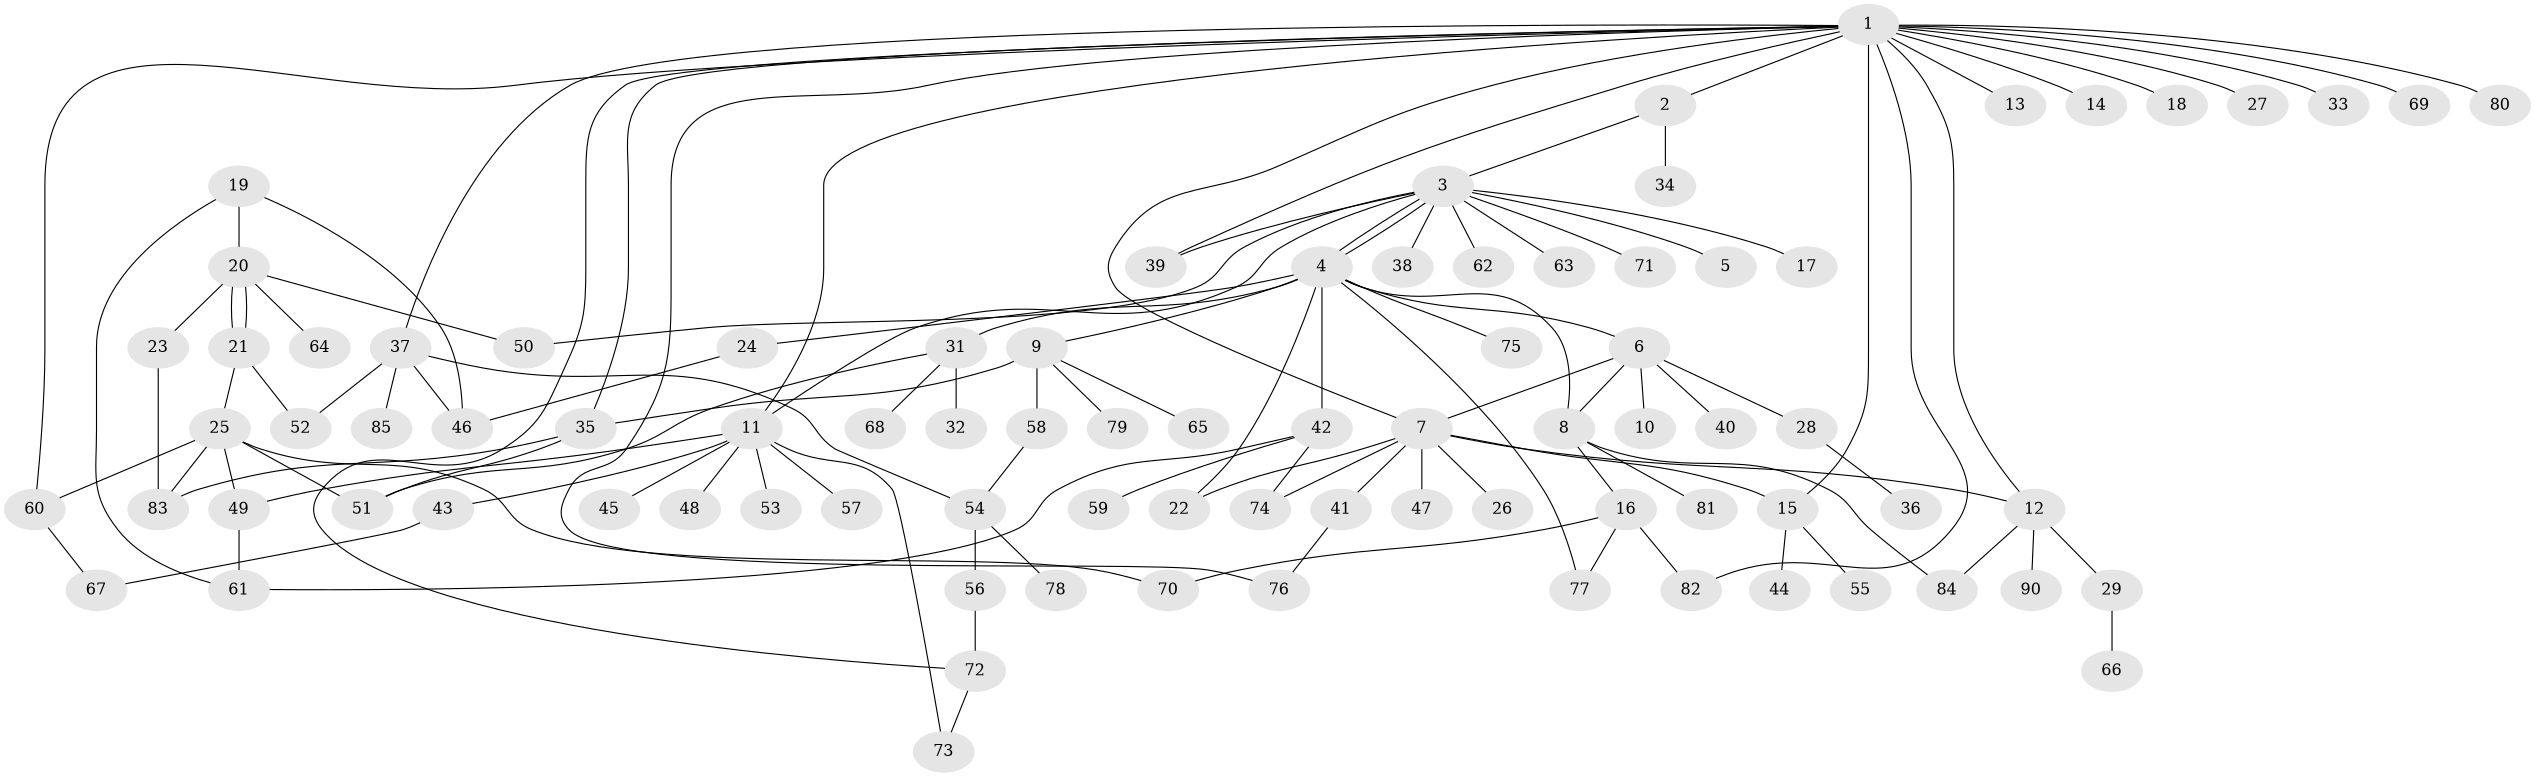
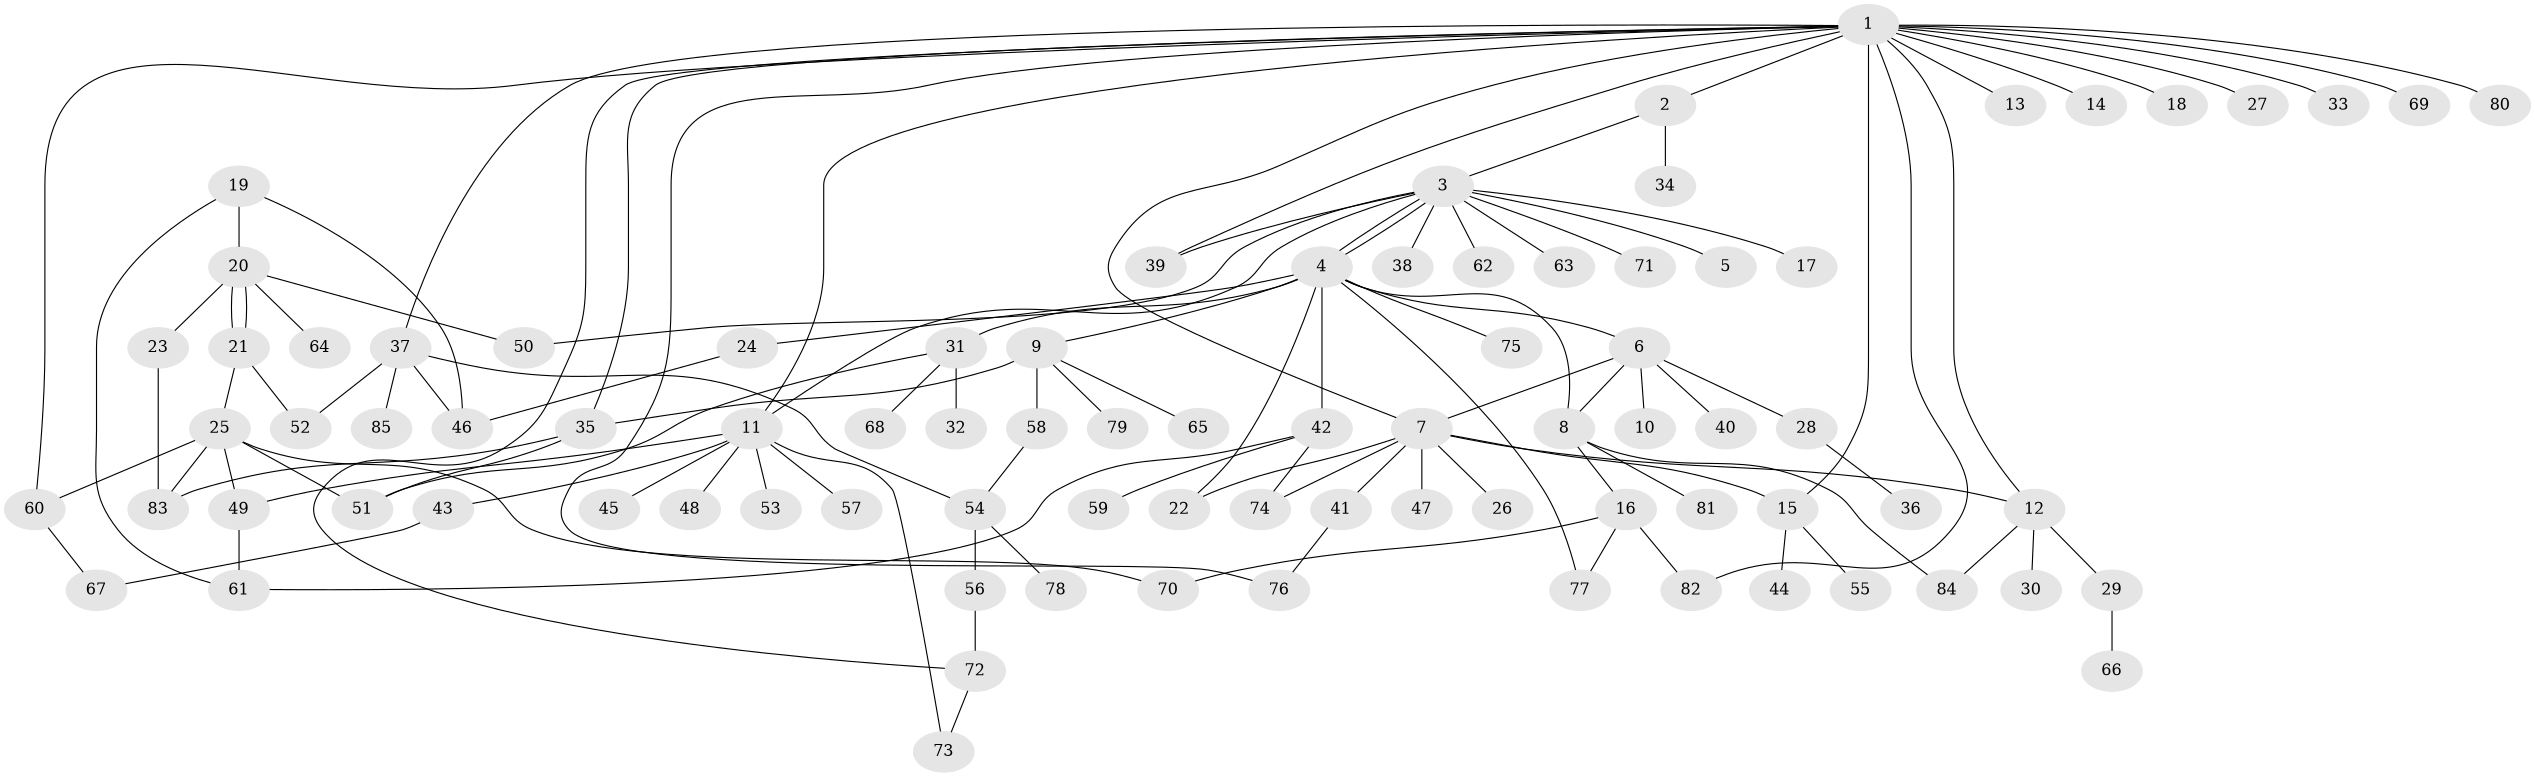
node "90": label "90" -> "30"
